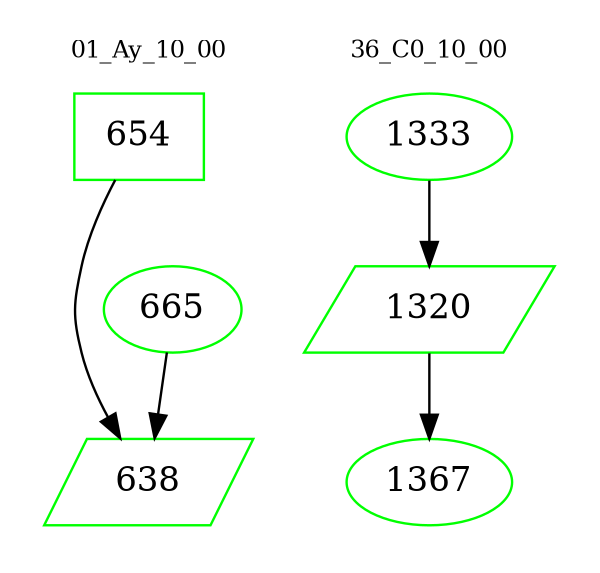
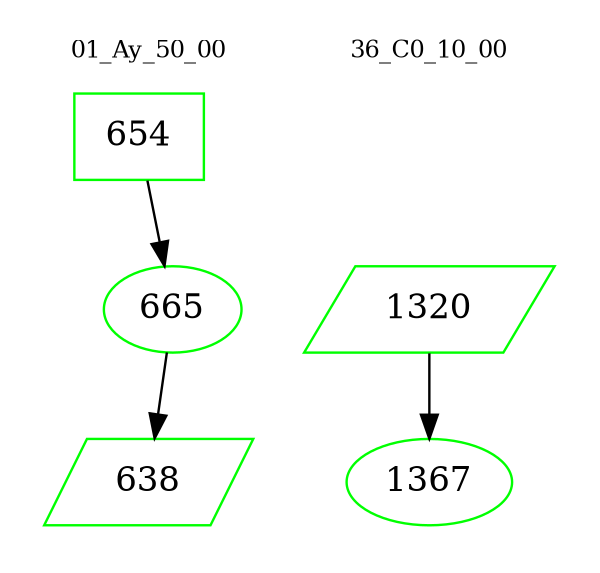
cluster "01_Ay_10_00": label "01_Ay_10_00" -> "01_Ay_50_00"
node "1333": removed
edge "654" -> "638": now "654" -> "665"
